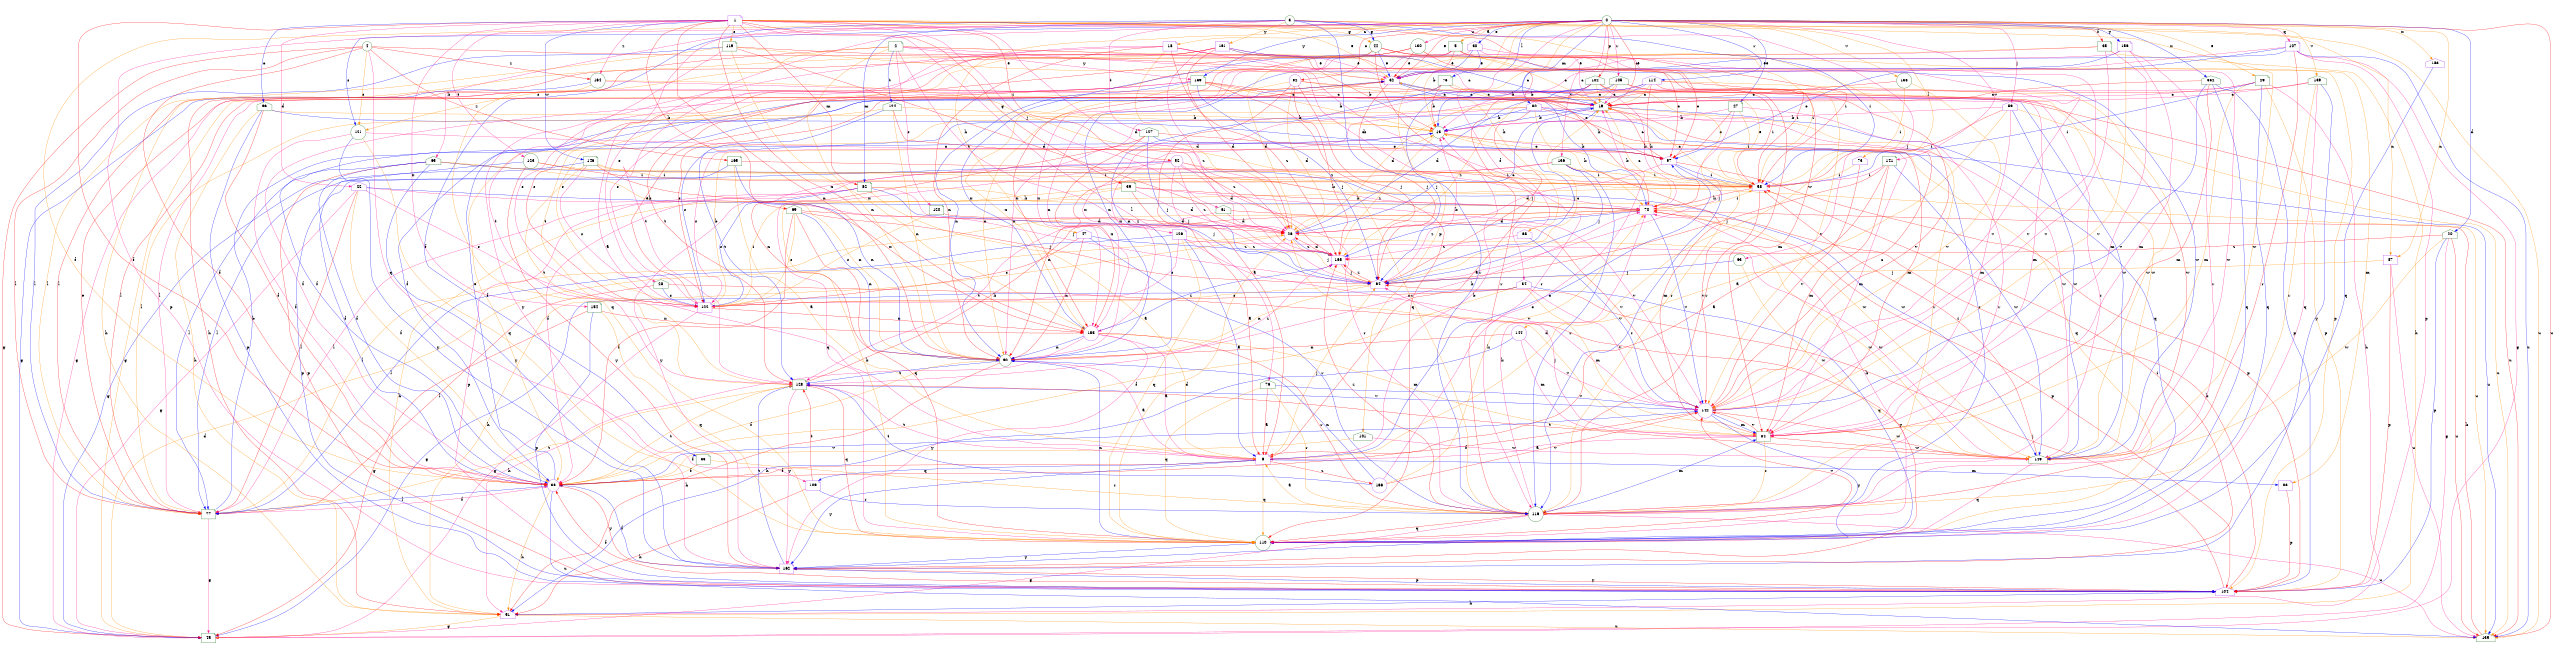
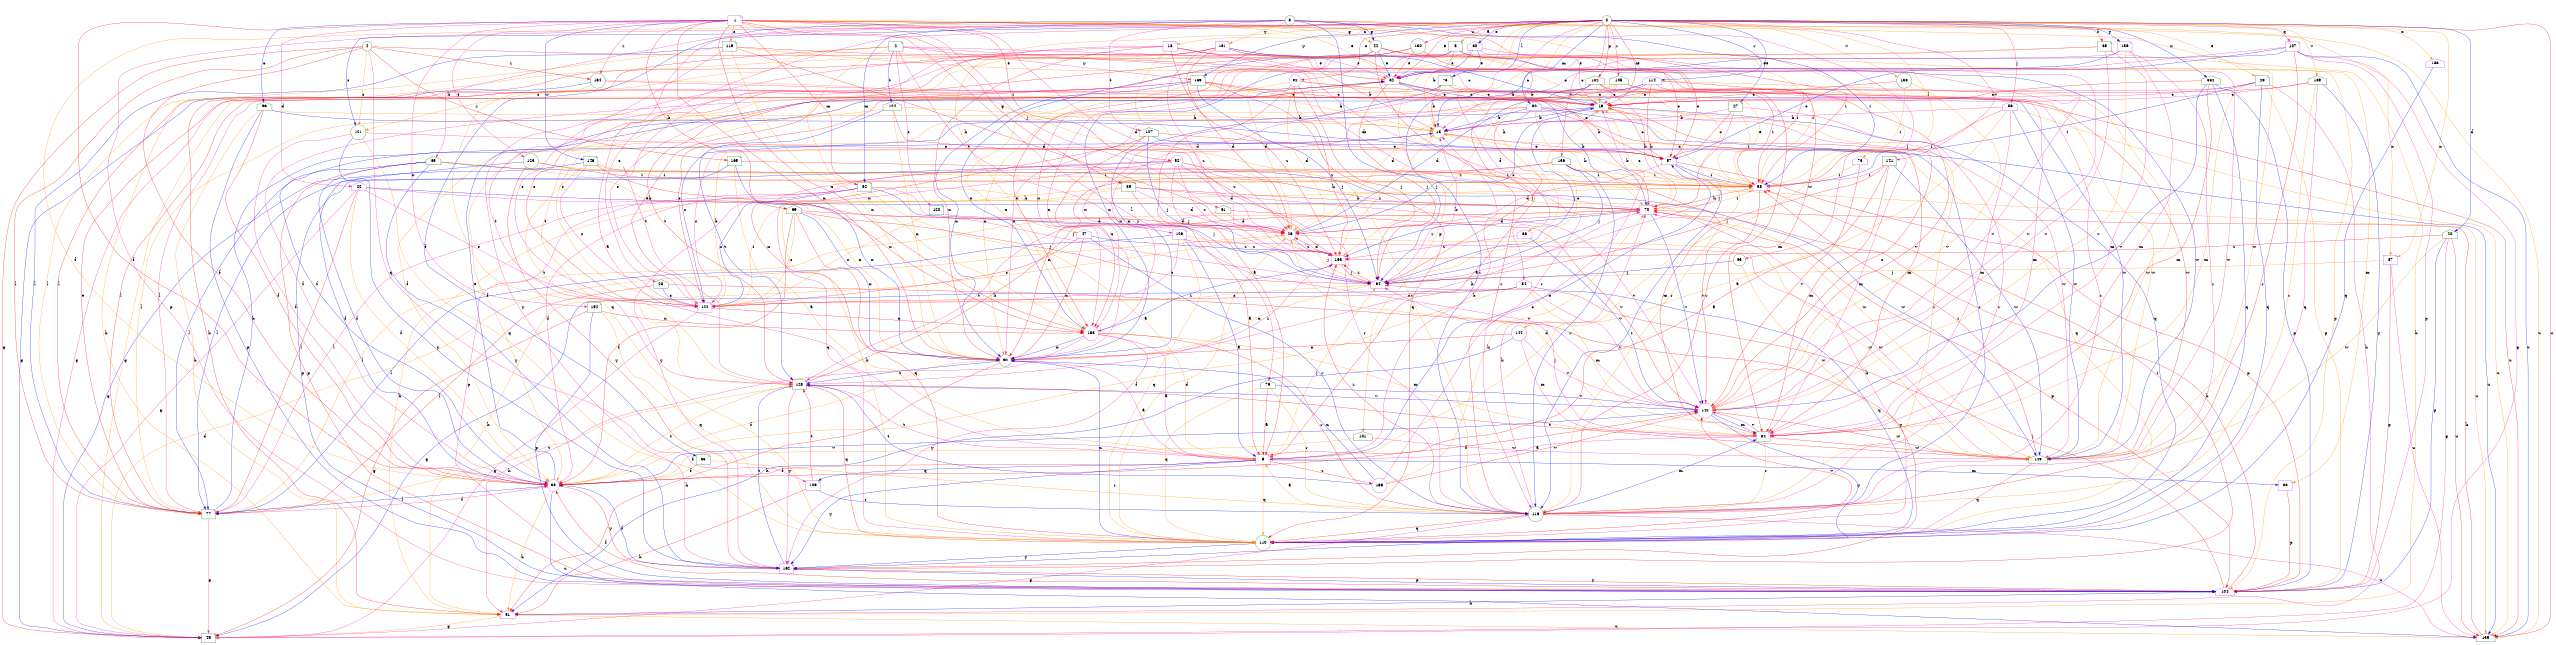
edge "2" -> "142": removed, label "v"
edge "105" -> "38": color blue -> darkorange
edge "139" -> "162": now "139" -> "104"
